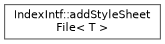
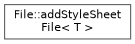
node "IndexIntf::addStyleSheet File< T >": label "IndexIntf::addStyleSheet File< T >" -> "File::addStyleSheet File< T >"
